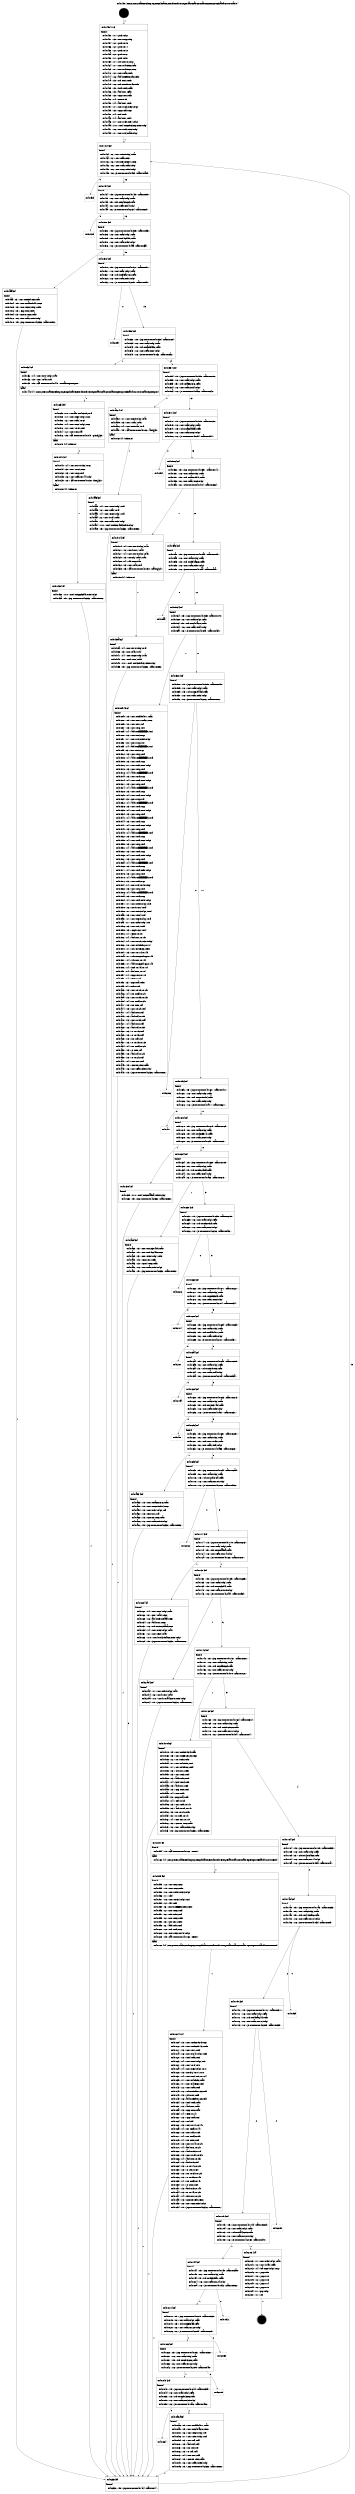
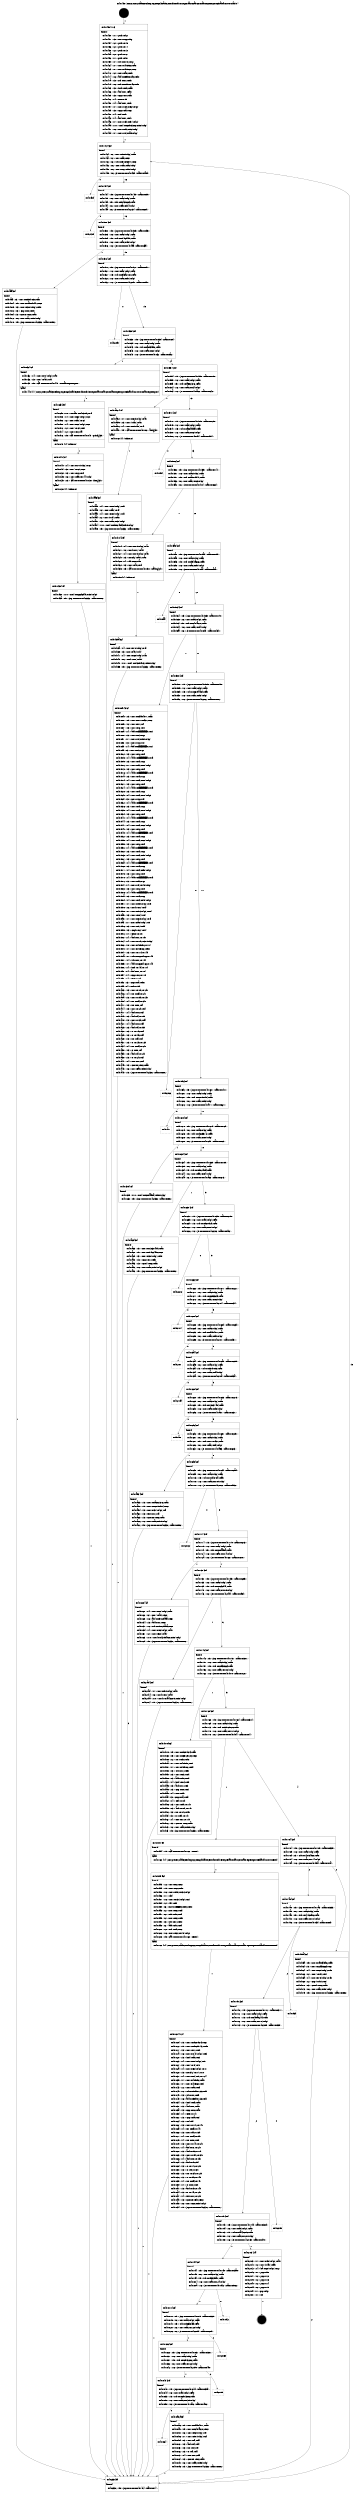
edge "0x401768 [28]" -> "0x401bd4 [5]": added, label "1"
node "0x401b5a [36]": added
